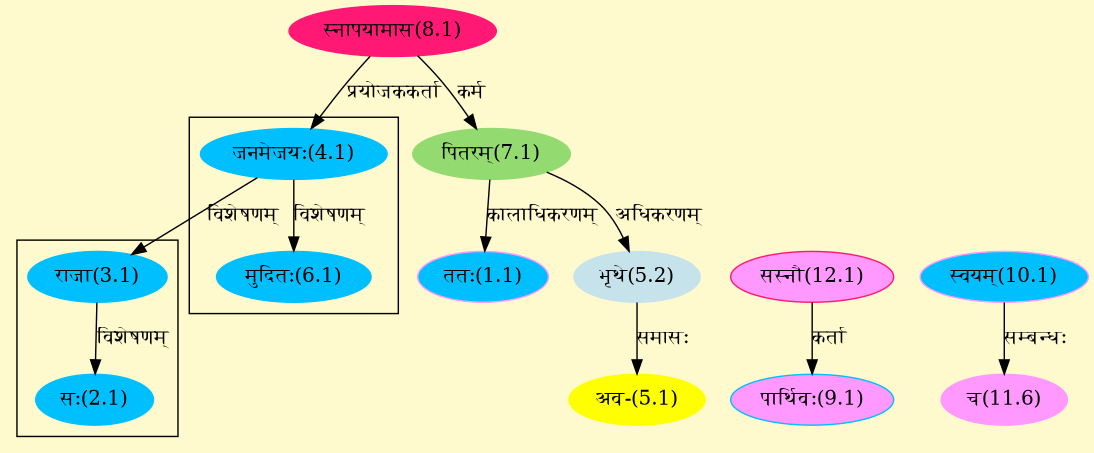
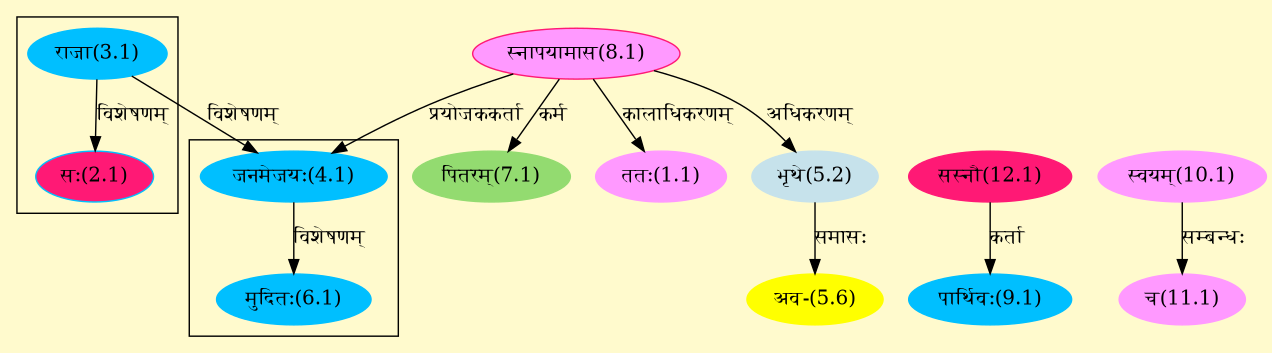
node "स्नापयामास(8.1)": fillcolor #ff1975 -> #ff99ff
edge "पितरम्(7.1)" -> "भृथे(5.2)": now "स्नापयामास(8.1)" -> "भृथे(5.2)"
edge "पितरम्(7.1)" -> "ततः(1.1)": now "स्नापयामास(8.1)" -> "ततः(1.1)"
edge "जनमेजयः(4.1)" -> "राजा(3.1)": reversed
node "ततः(1.1)": fillcolor #00bfff -> #ff99ff
node "सस्नौ(12.1)": fillcolor #ff99ff -> #ff1975
node "स्वयम्(10.1)": fillcolor #00bfff -> #ff99ff
node "सः(2.1)": fillcolor #00bfff -> #ff1975
node "अव-(5.1)": label "अव-(5.1)" -> "अव-(5.6)"
node "पार्थिवः(9.1)": fillcolor #ff99ff -> #00bfff
node "च(11.6)": label "च(11.6)" -> "च(11.1)"
